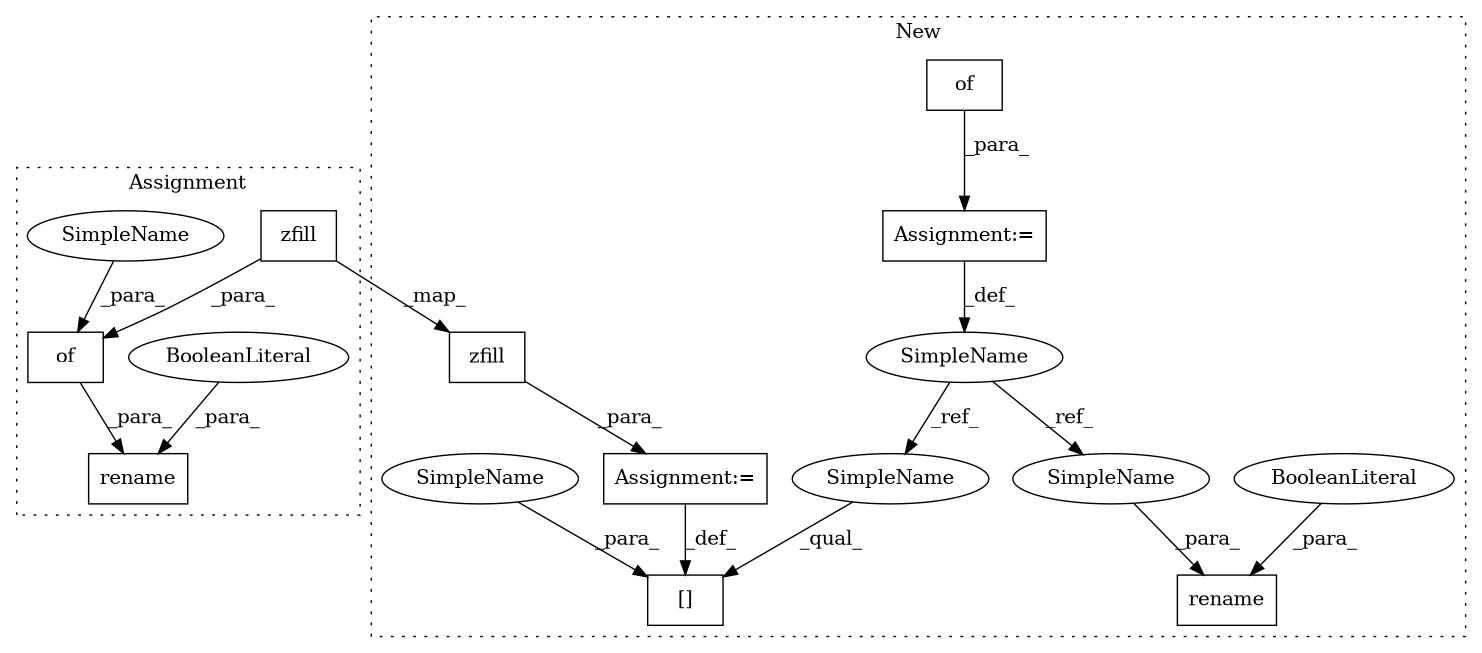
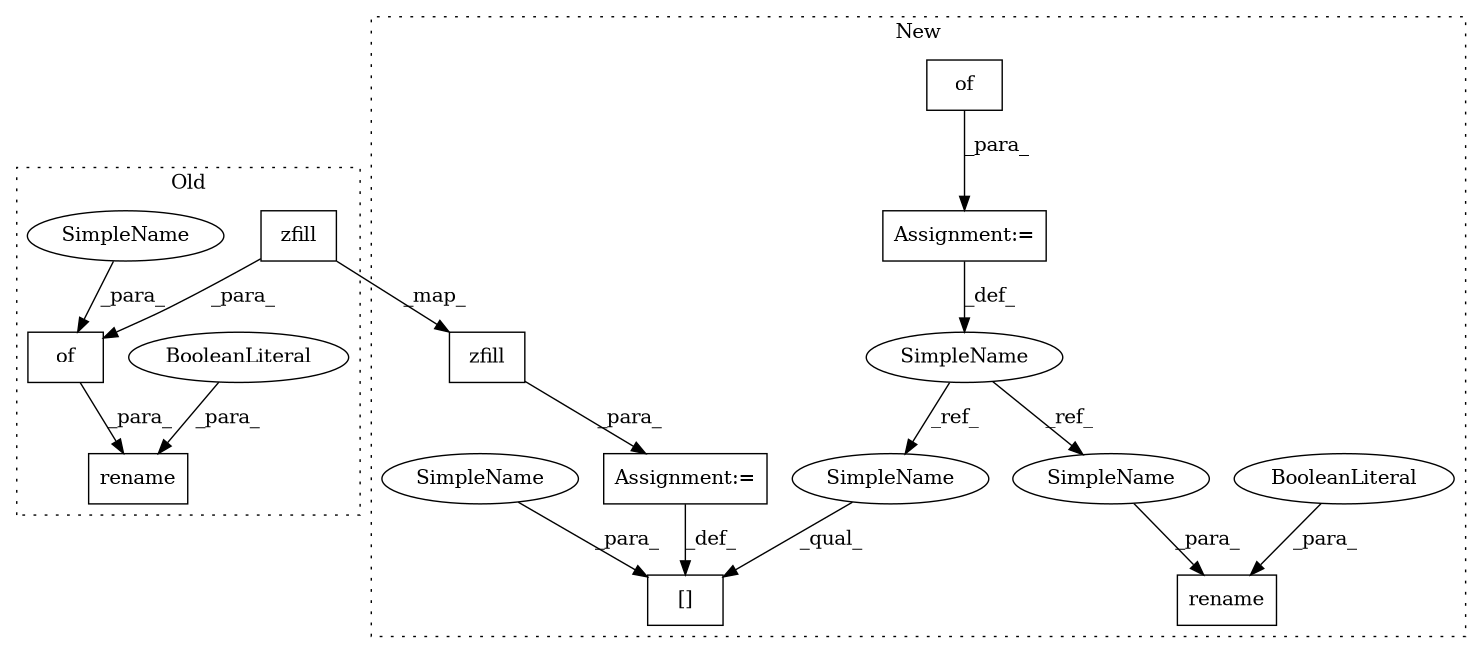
cluster "Assignment": label "Assignment" -> "Old"
